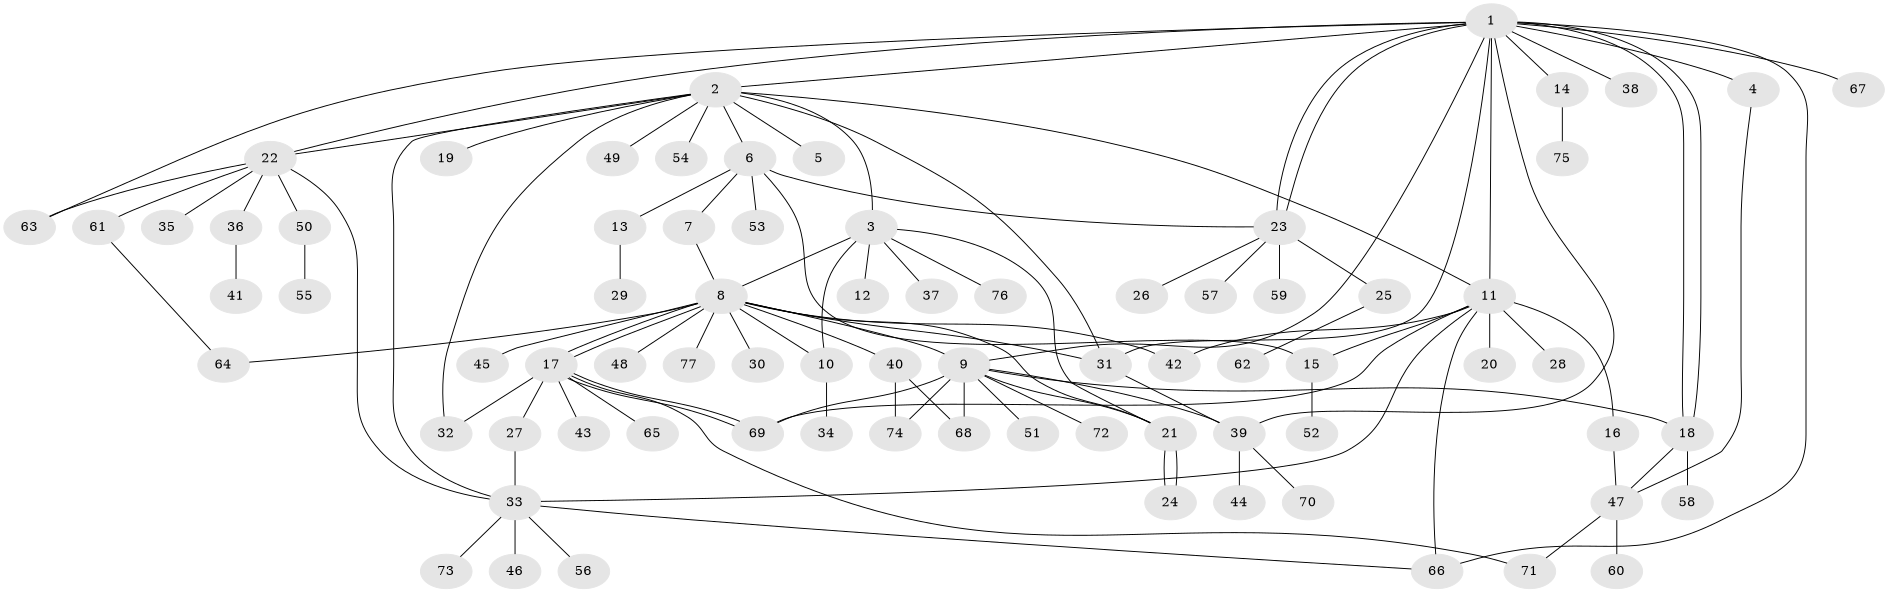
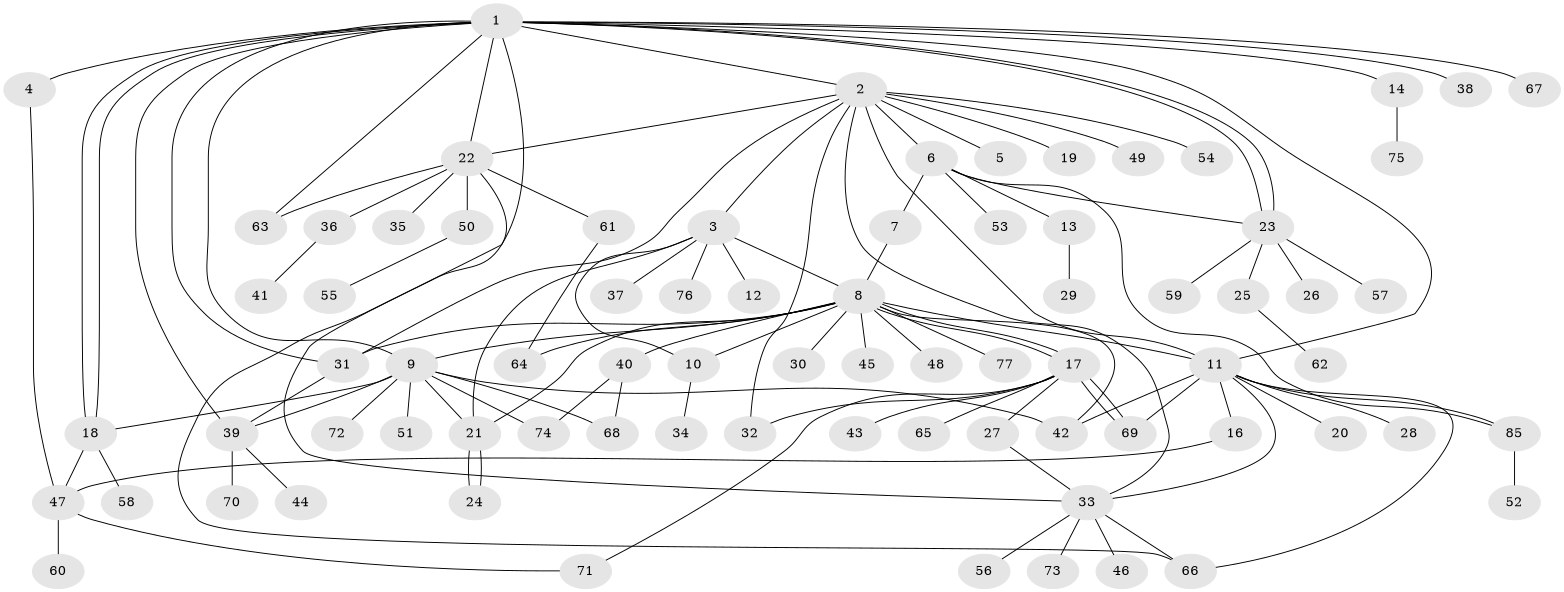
edge "8" -- "11": added
node "15": label "15" -> "85"
edge "9" -- "69": now "9" -- "42"
